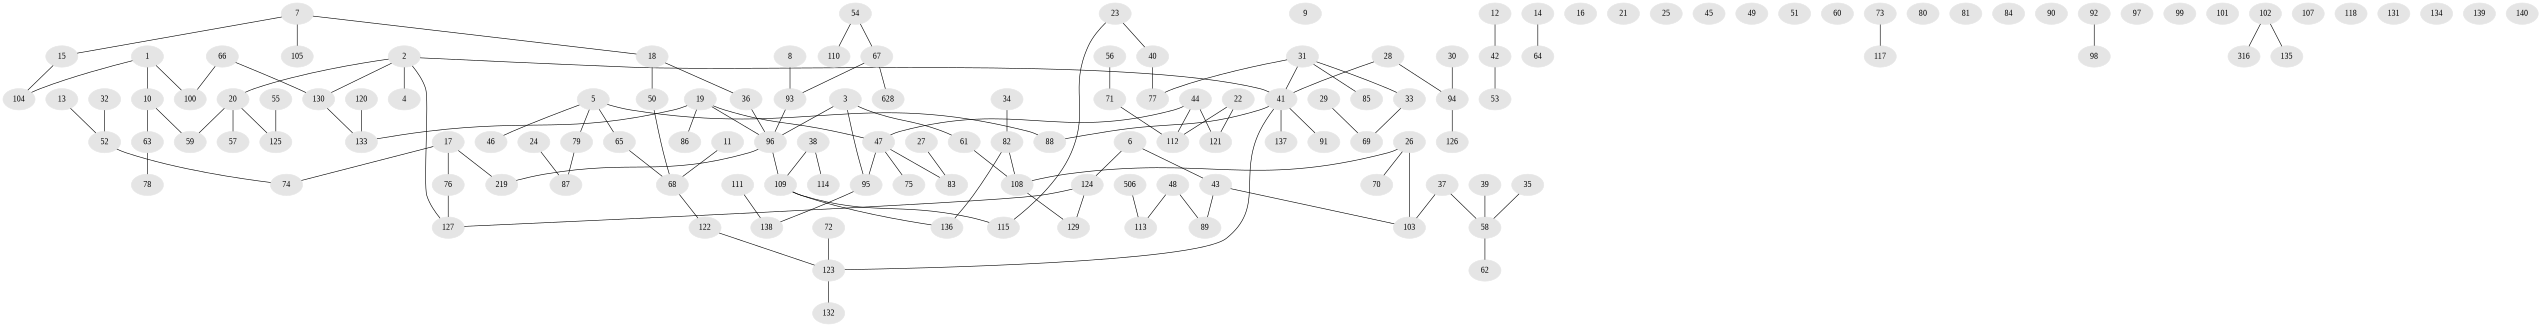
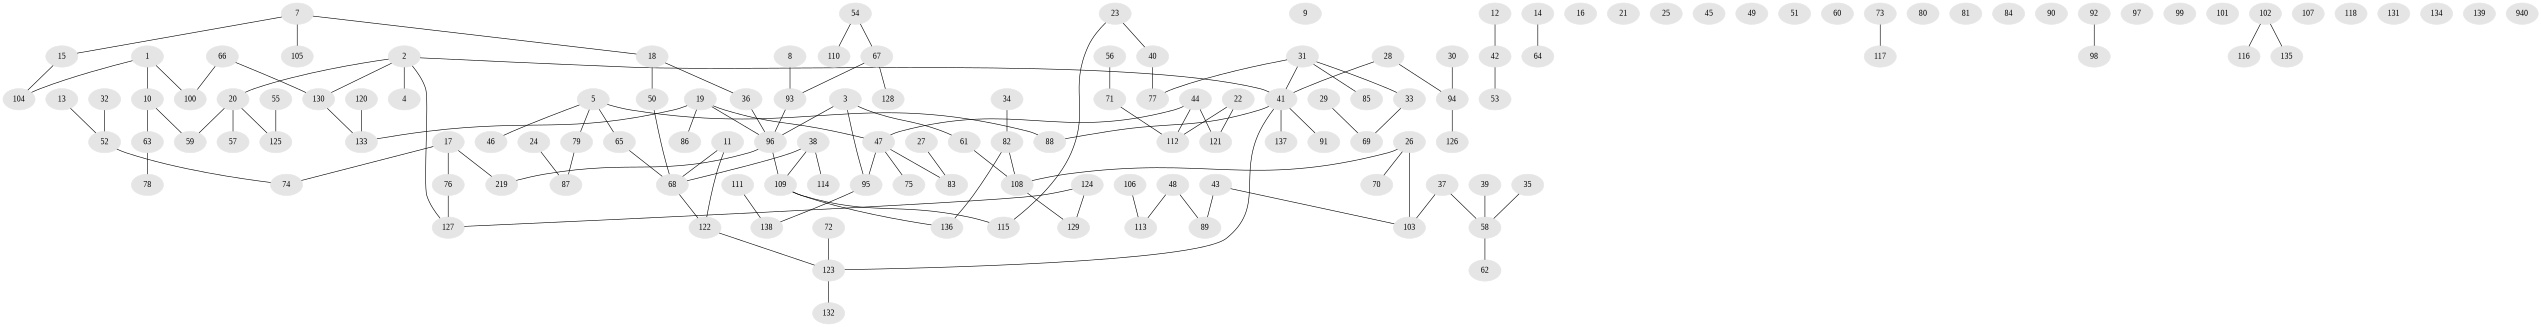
node "140": label "140" -> "940"
node "316": label "316" -> "116"
node "628": label "628" -> "128"
node "6": removed
edge "38" -- "68": added
edge "11" -- "122": added
node "506": label "506" -> "106"
